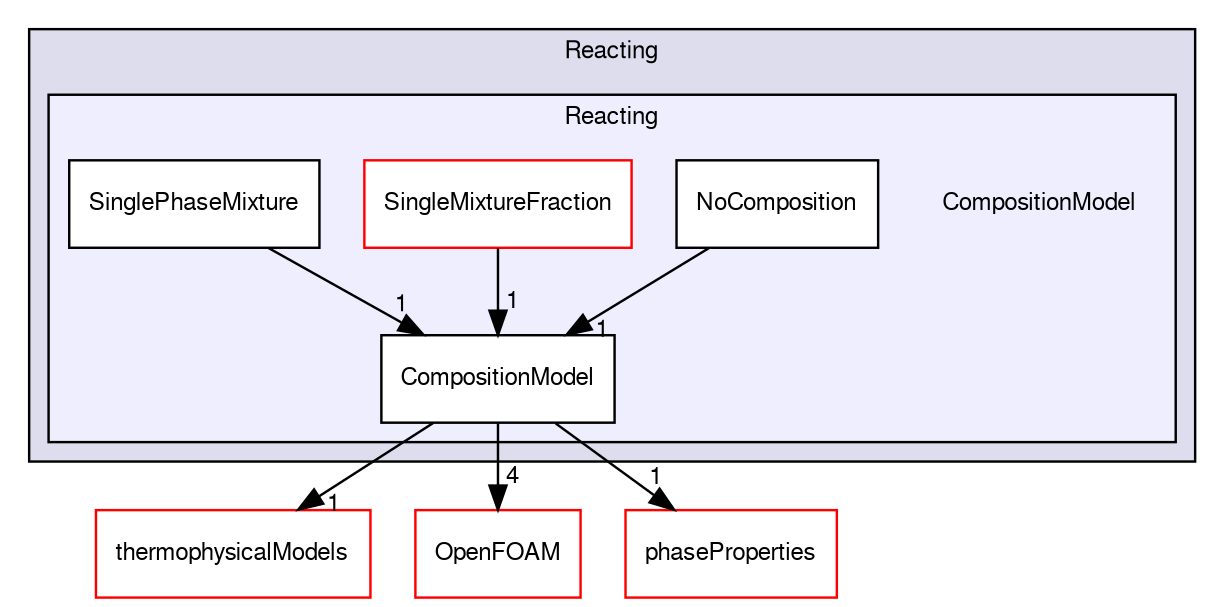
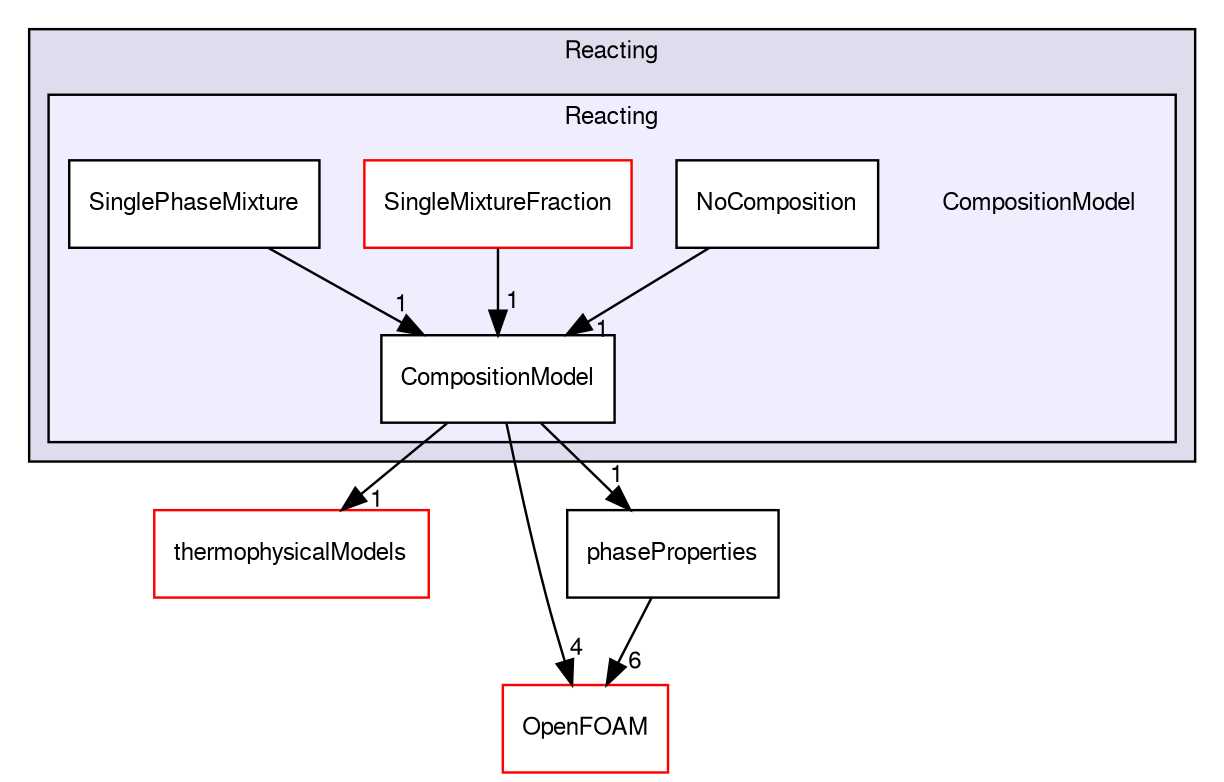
node "phaseProperties": color red -> black
edge "phaseProperties" -> "OpenFOAM": added
